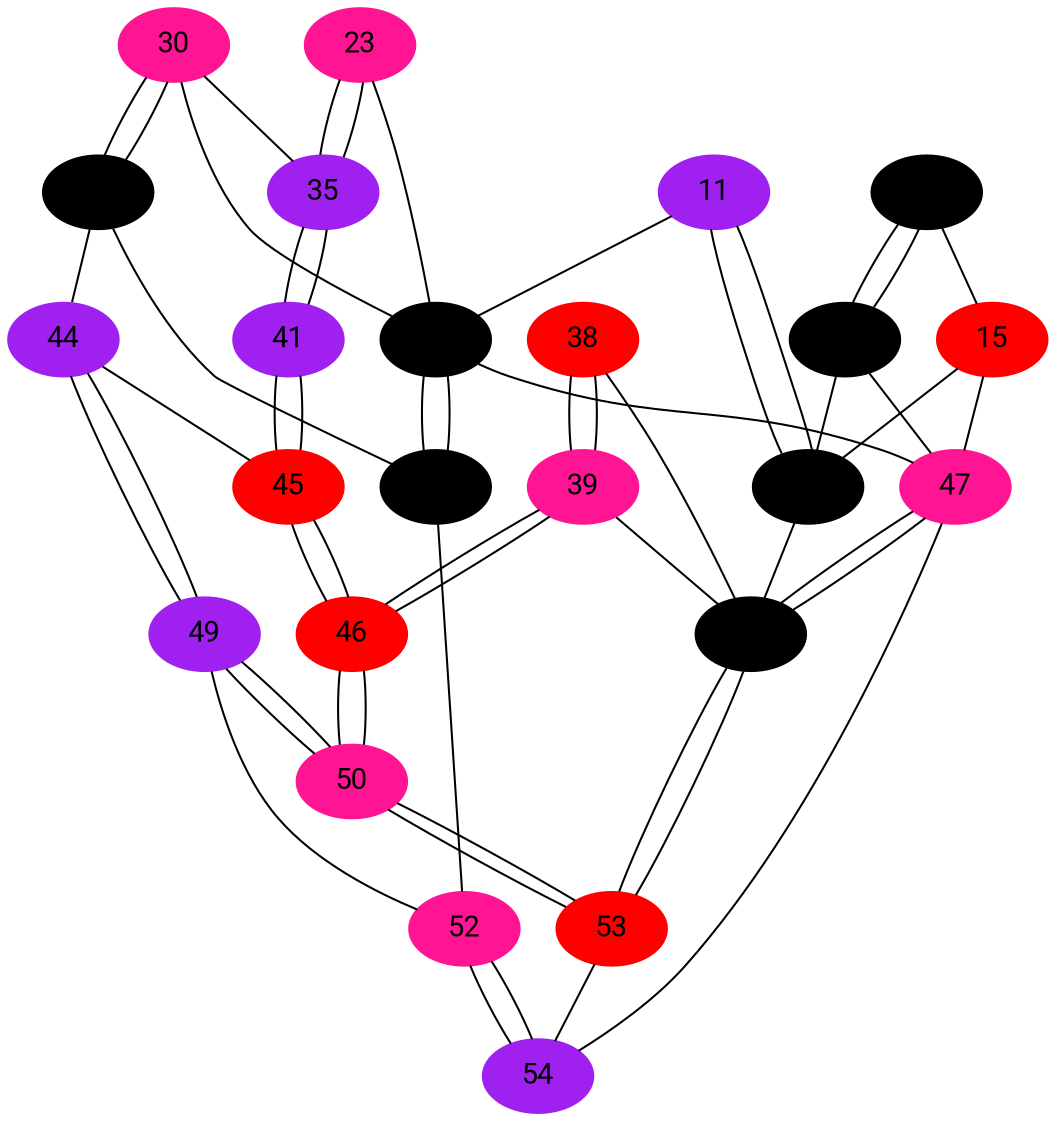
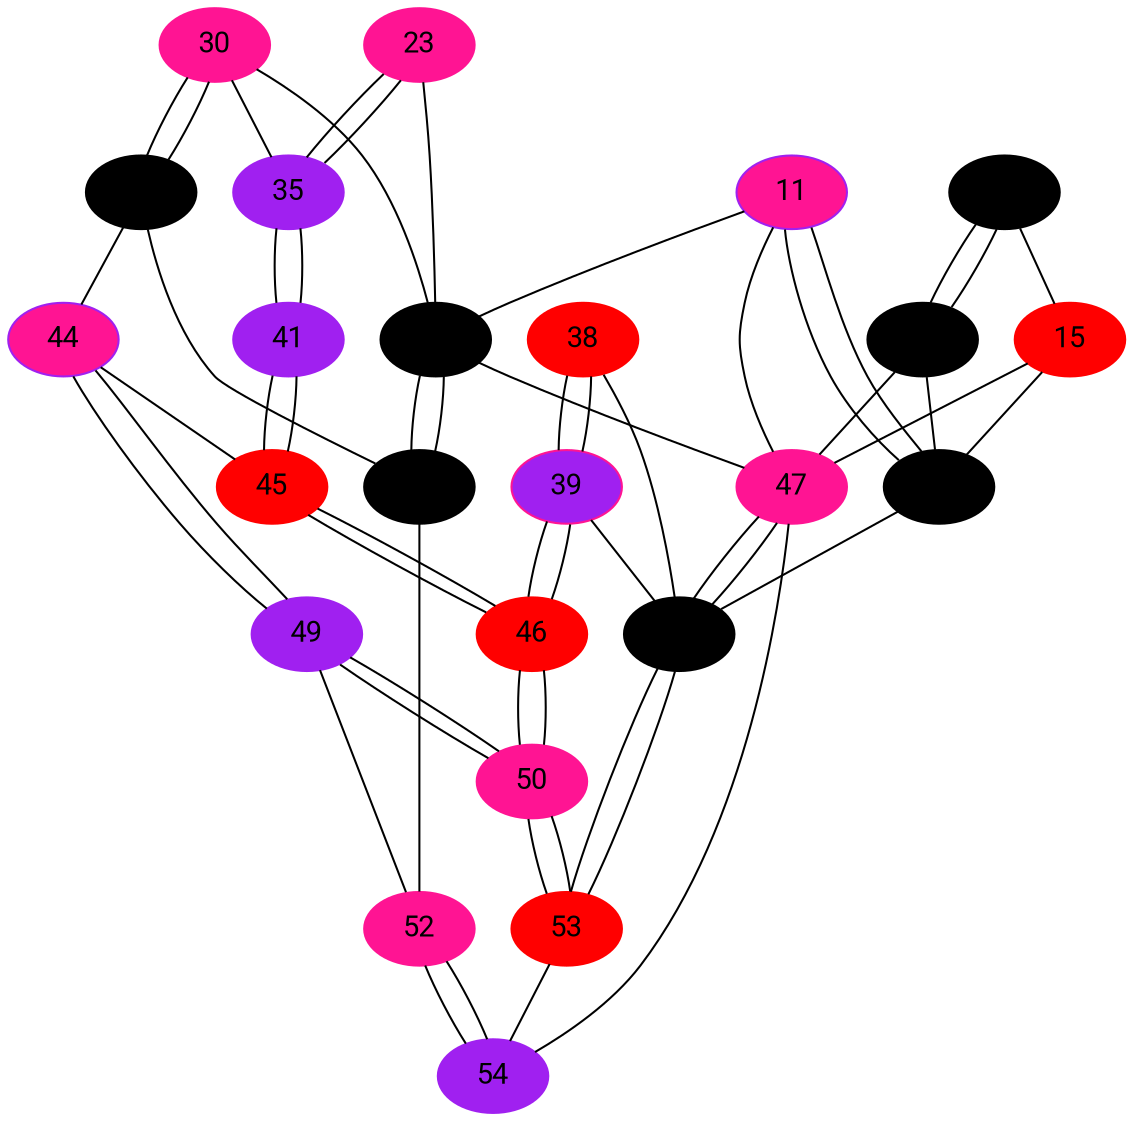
node "11": fillcolor purple -> deeppink
node "44": fillcolor purple -> deeppink
edge "11" -- "47": added
node "39": fillcolor deeppink -> purple
